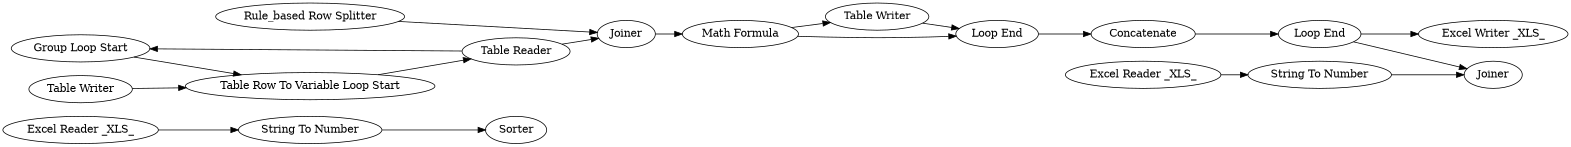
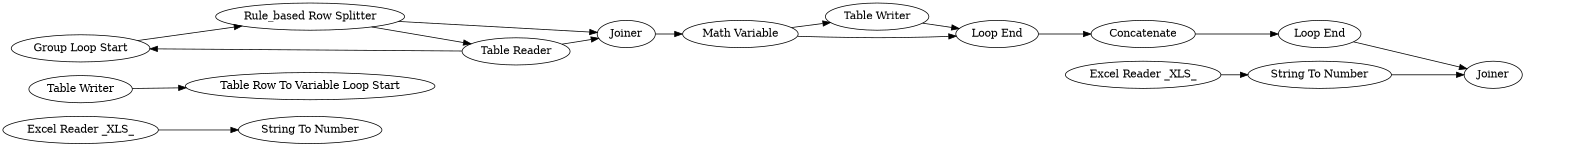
node "Math Formula": label "Math Formula" -> "Math Variable"
node "Excel Writer _XLS_": removed
edge "Group Loop Start" -> "Table Row To Variable Loop Start": now "Group Loop Start" -> "Rule_based Row Splitter"
edge "Table Row To Variable Loop Start" -> "Table Reader": now "Rule_based Row Splitter" -> "Table Reader"
node "Sorter": removed
